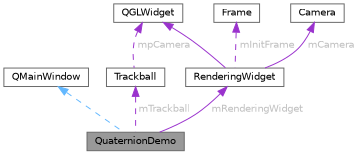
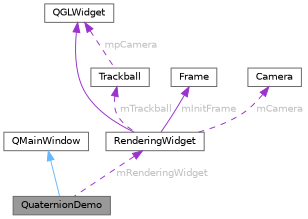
edge "RenderingWidget" -> "Frame": style dashed -> solid
edge "RenderingWidget" -> "Camera": style solid -> dashed
edge "QuaternionDemo" -> "QMainWindow": style dashed -> solid
edge "QuaternionDemo" -> "Trackball": now "RenderingWidget" -> "Trackball"
edge "QuaternionDemo" -> "RenderingWidget": style solid -> dashed
